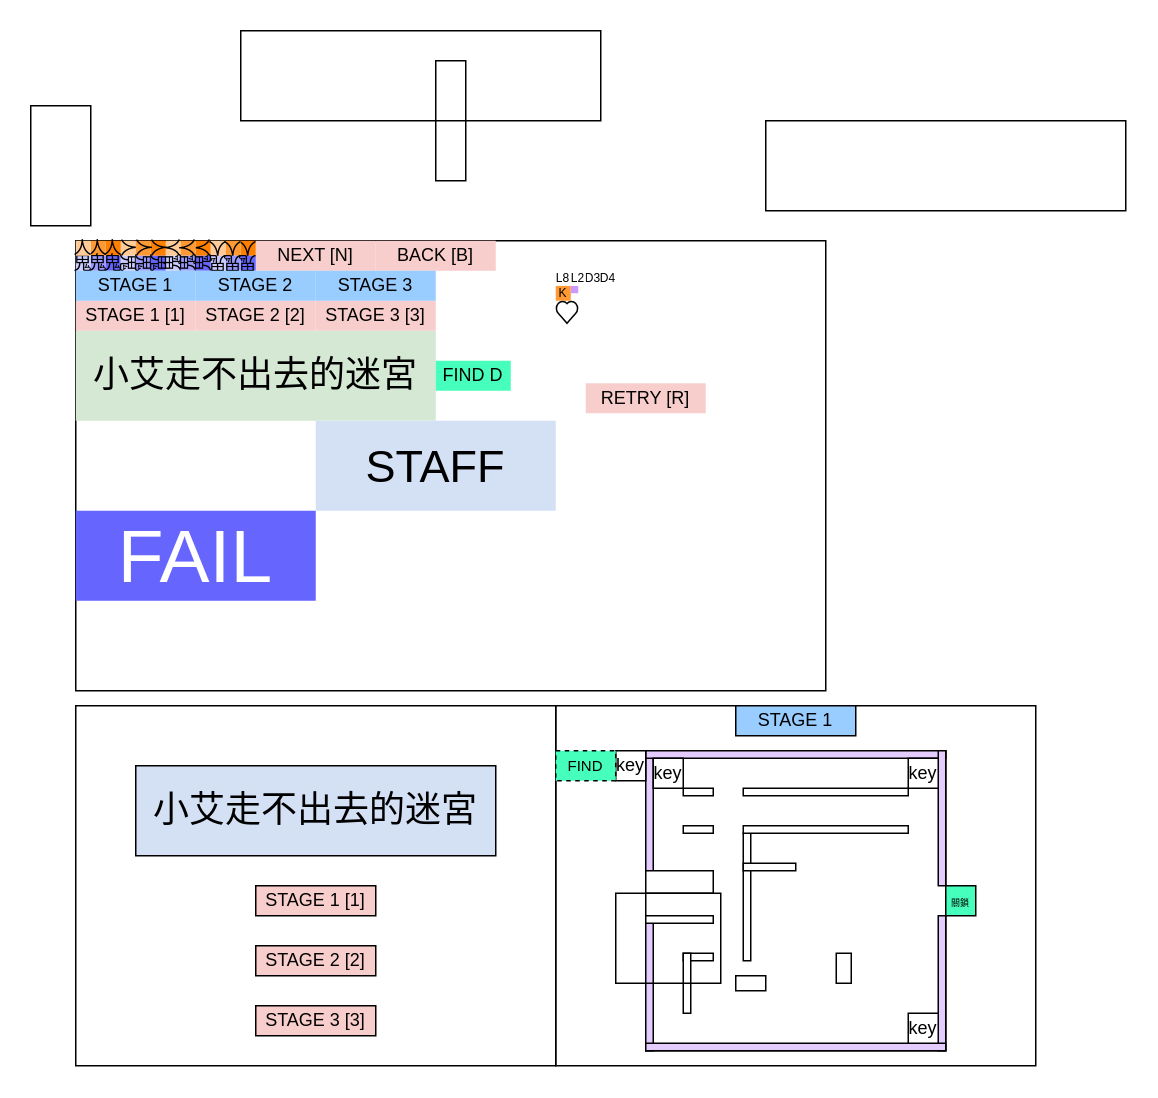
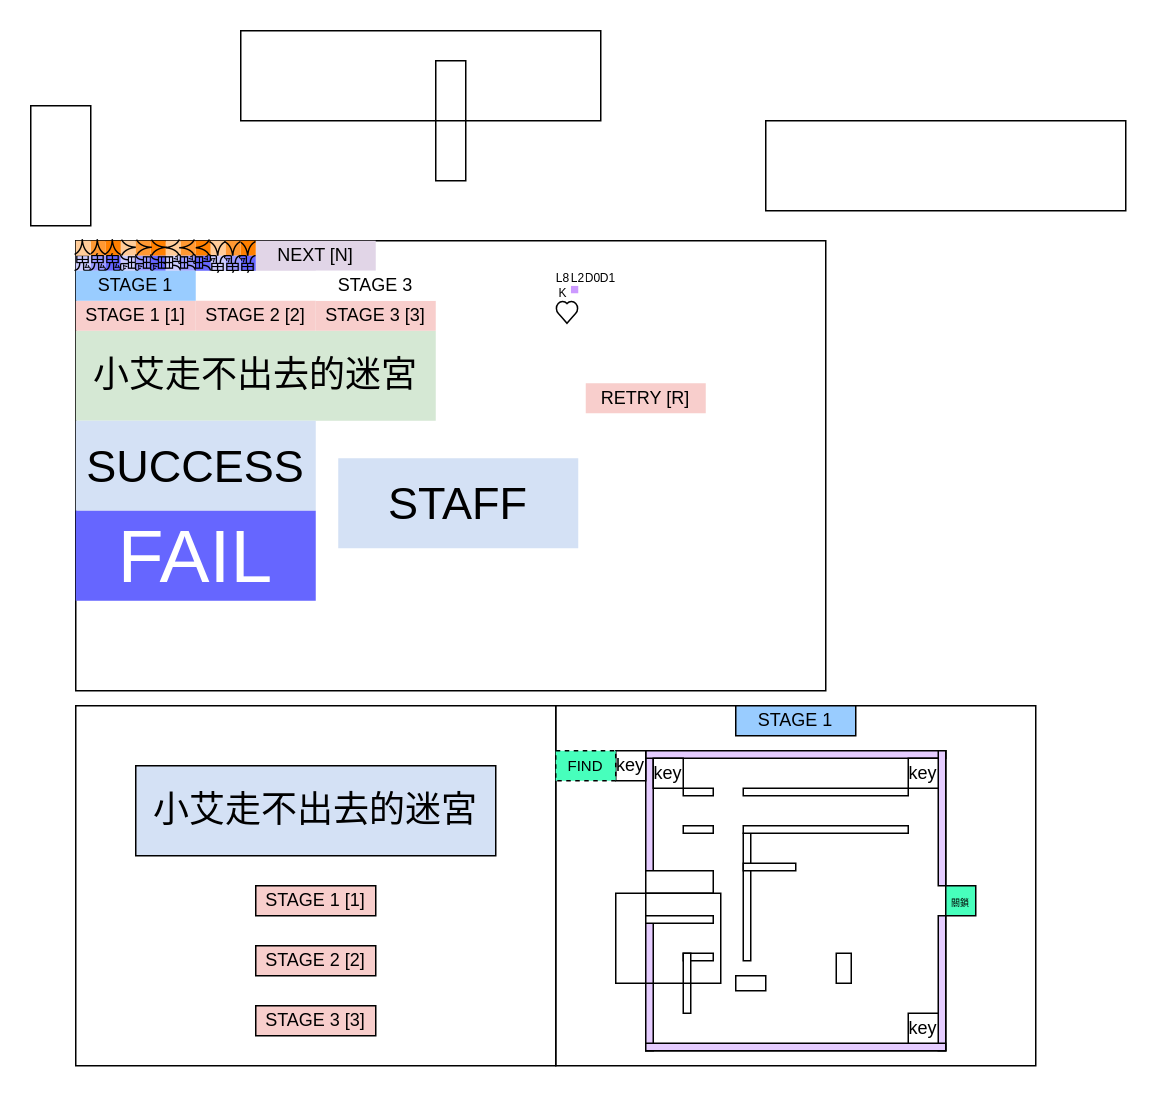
node "NEXT [N]": fillcolor #f8cecc -> #e1d5e7
node "BACK [B]": removed
node "D3": label "D3" -> "D0"
node "D4": label "D4" -> "D1"
node "STAGE 2": removed
node "STAGE 3": fillcolor #99ccff -> #ffffff
node "K": fillcolor #ff9933 -> #ffffff
node "FIND D": removed
node "SUCCESS": added
node "STAFF": moved (436, 466) -> (458, 503)
